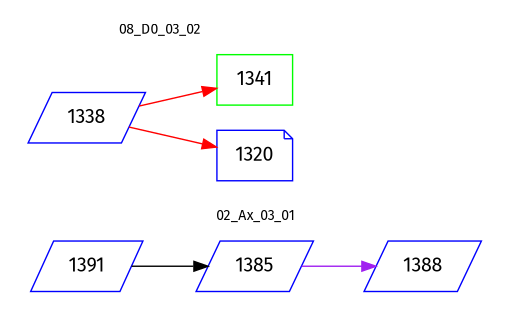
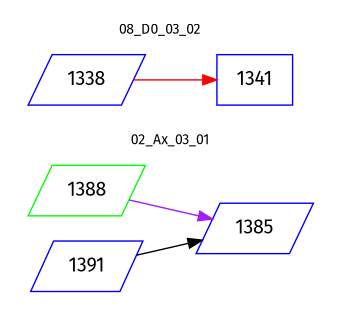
node "1341": color green -> blue
node "1320": removed
edge "1385" -> "1388": reversed
node "1388": color blue -> green
